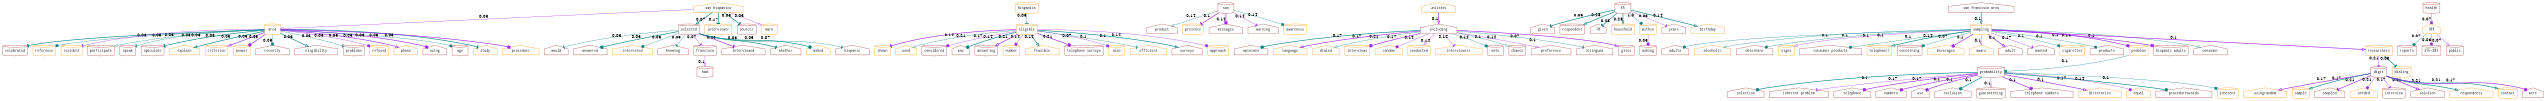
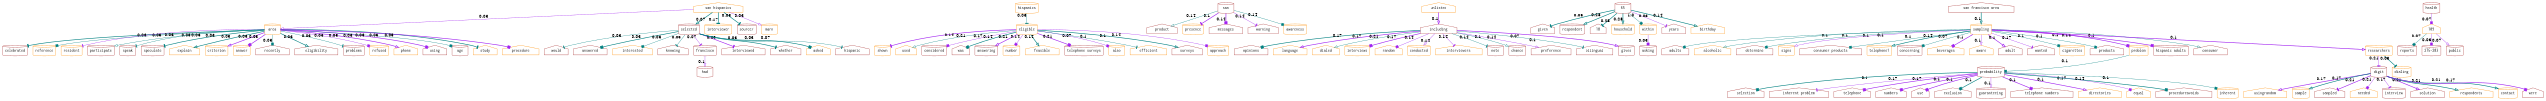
edge "including" -> "note": arrowhead box -> tee
